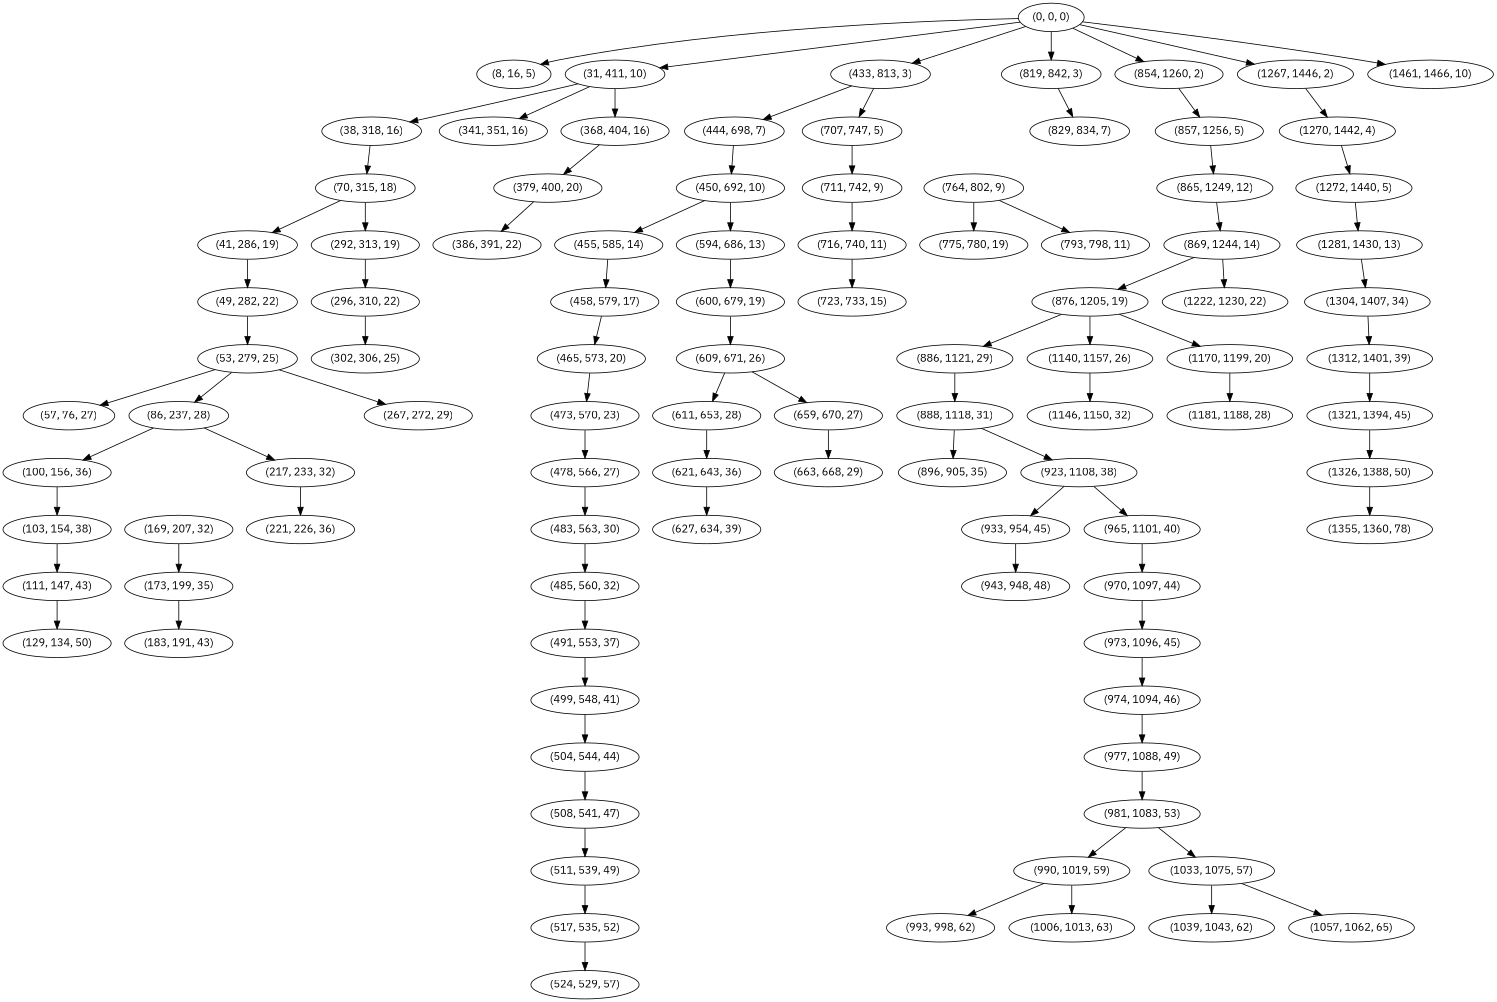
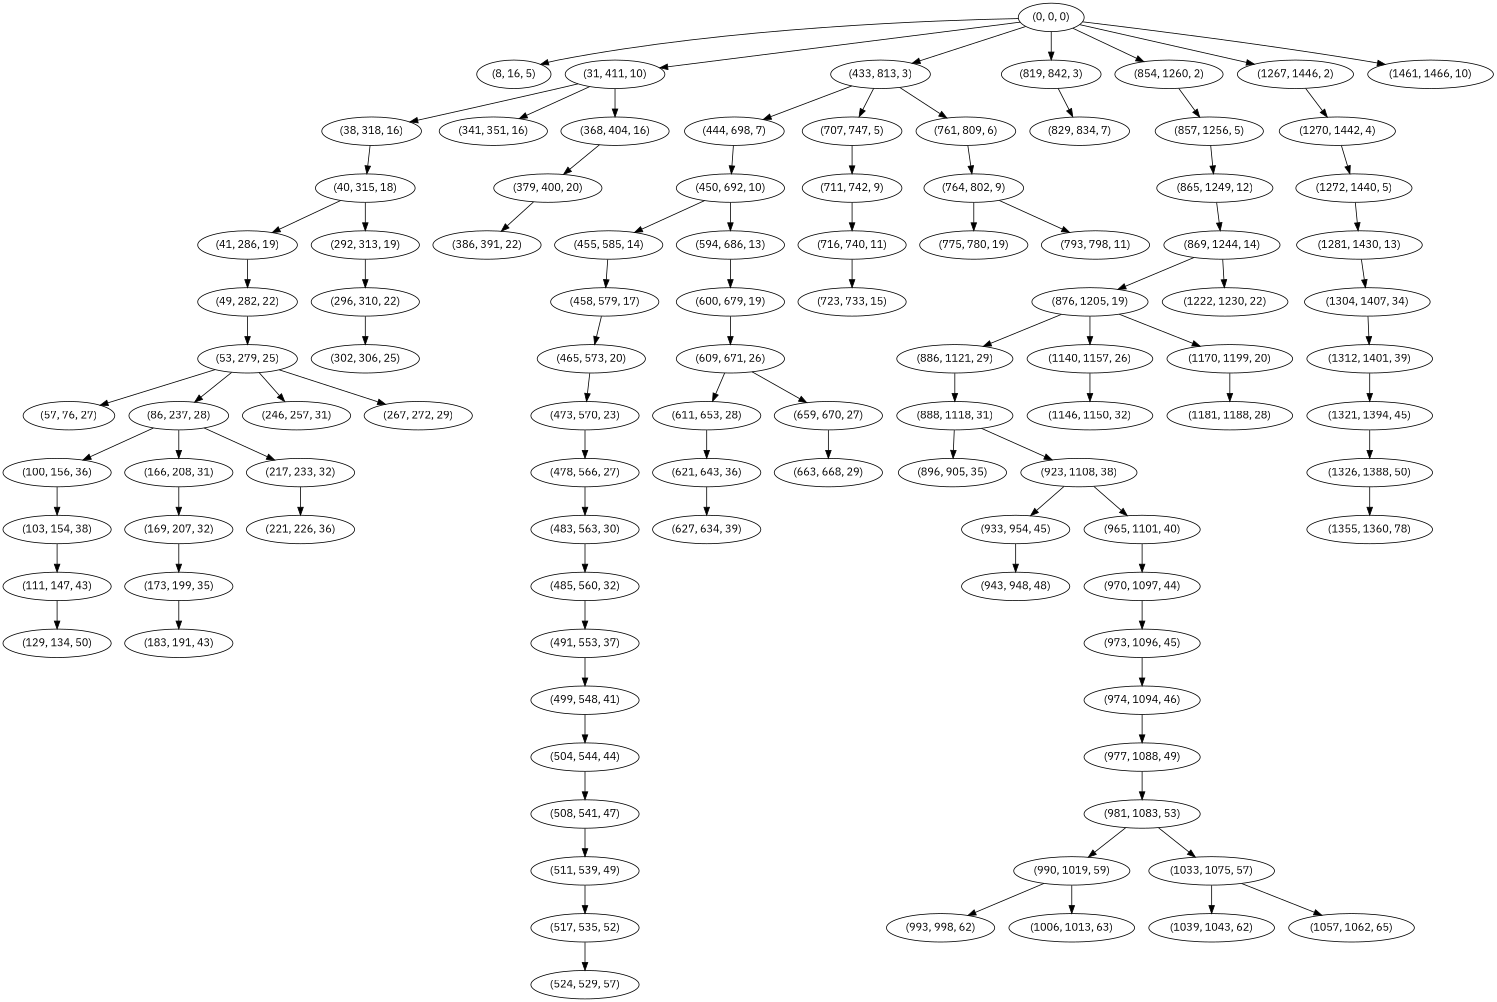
node "(761, 809, 6)": added
node "(70, 315, 18)": label "(70, 315, 18)" -> "(40, 315, 18)"
node "(246, 257, 31)": added
node "(166, 208, 31)": added
